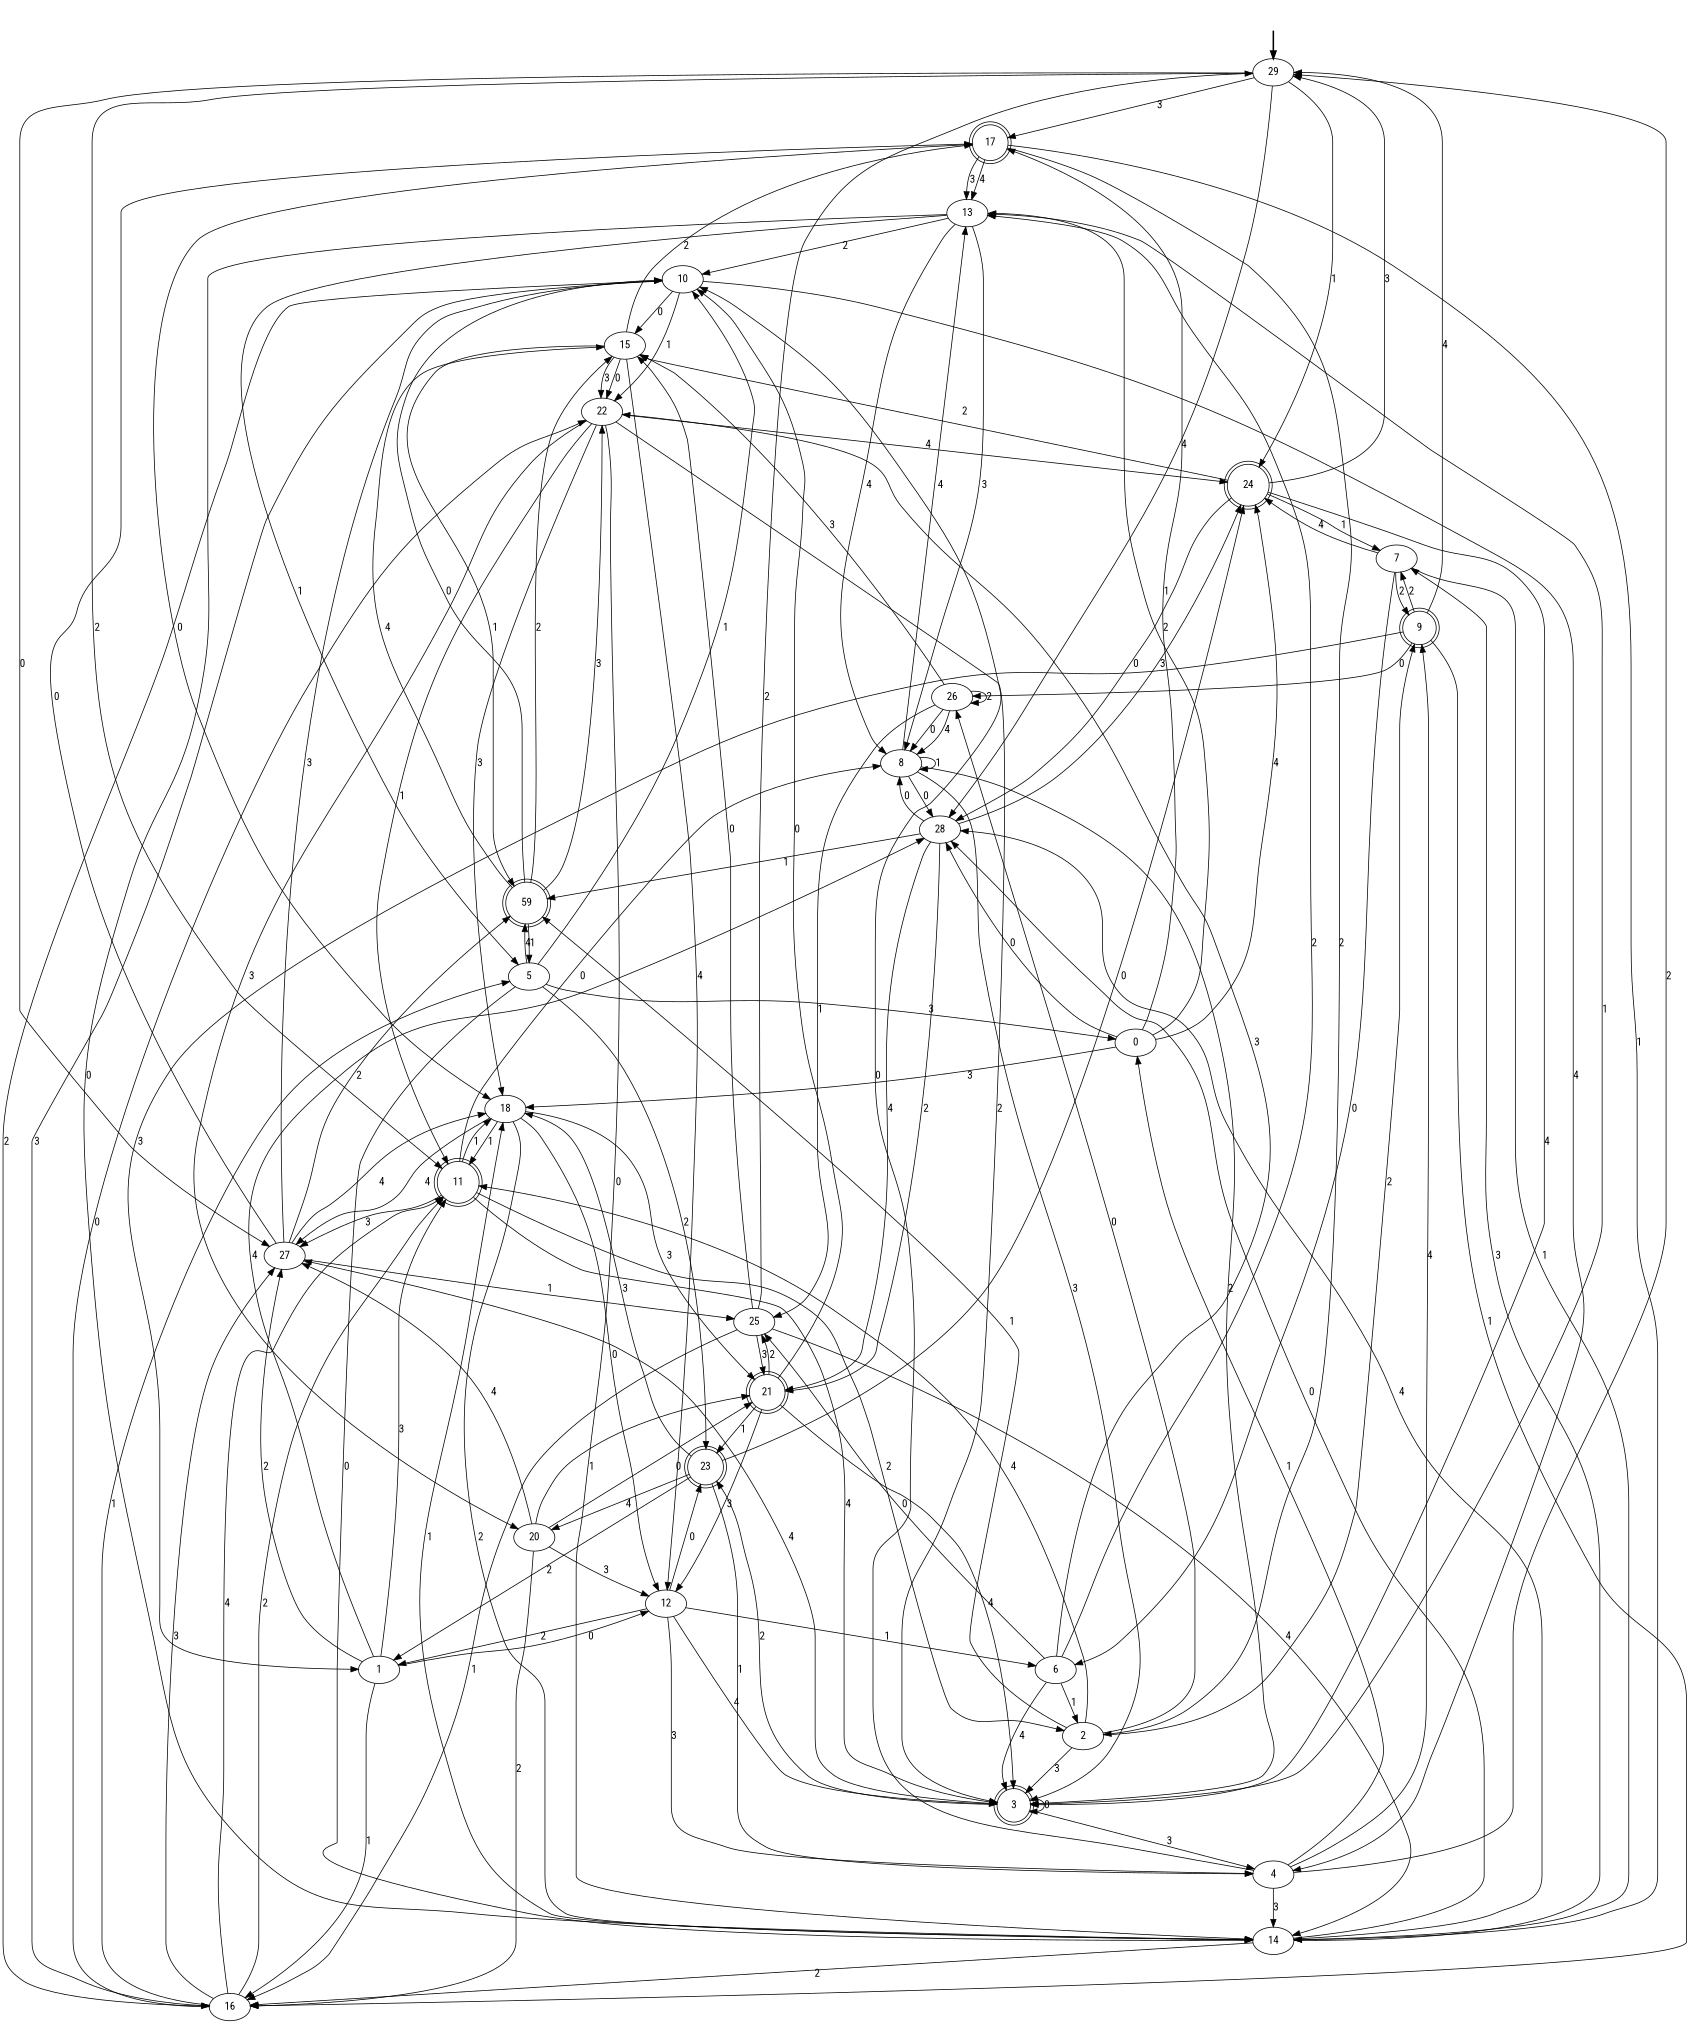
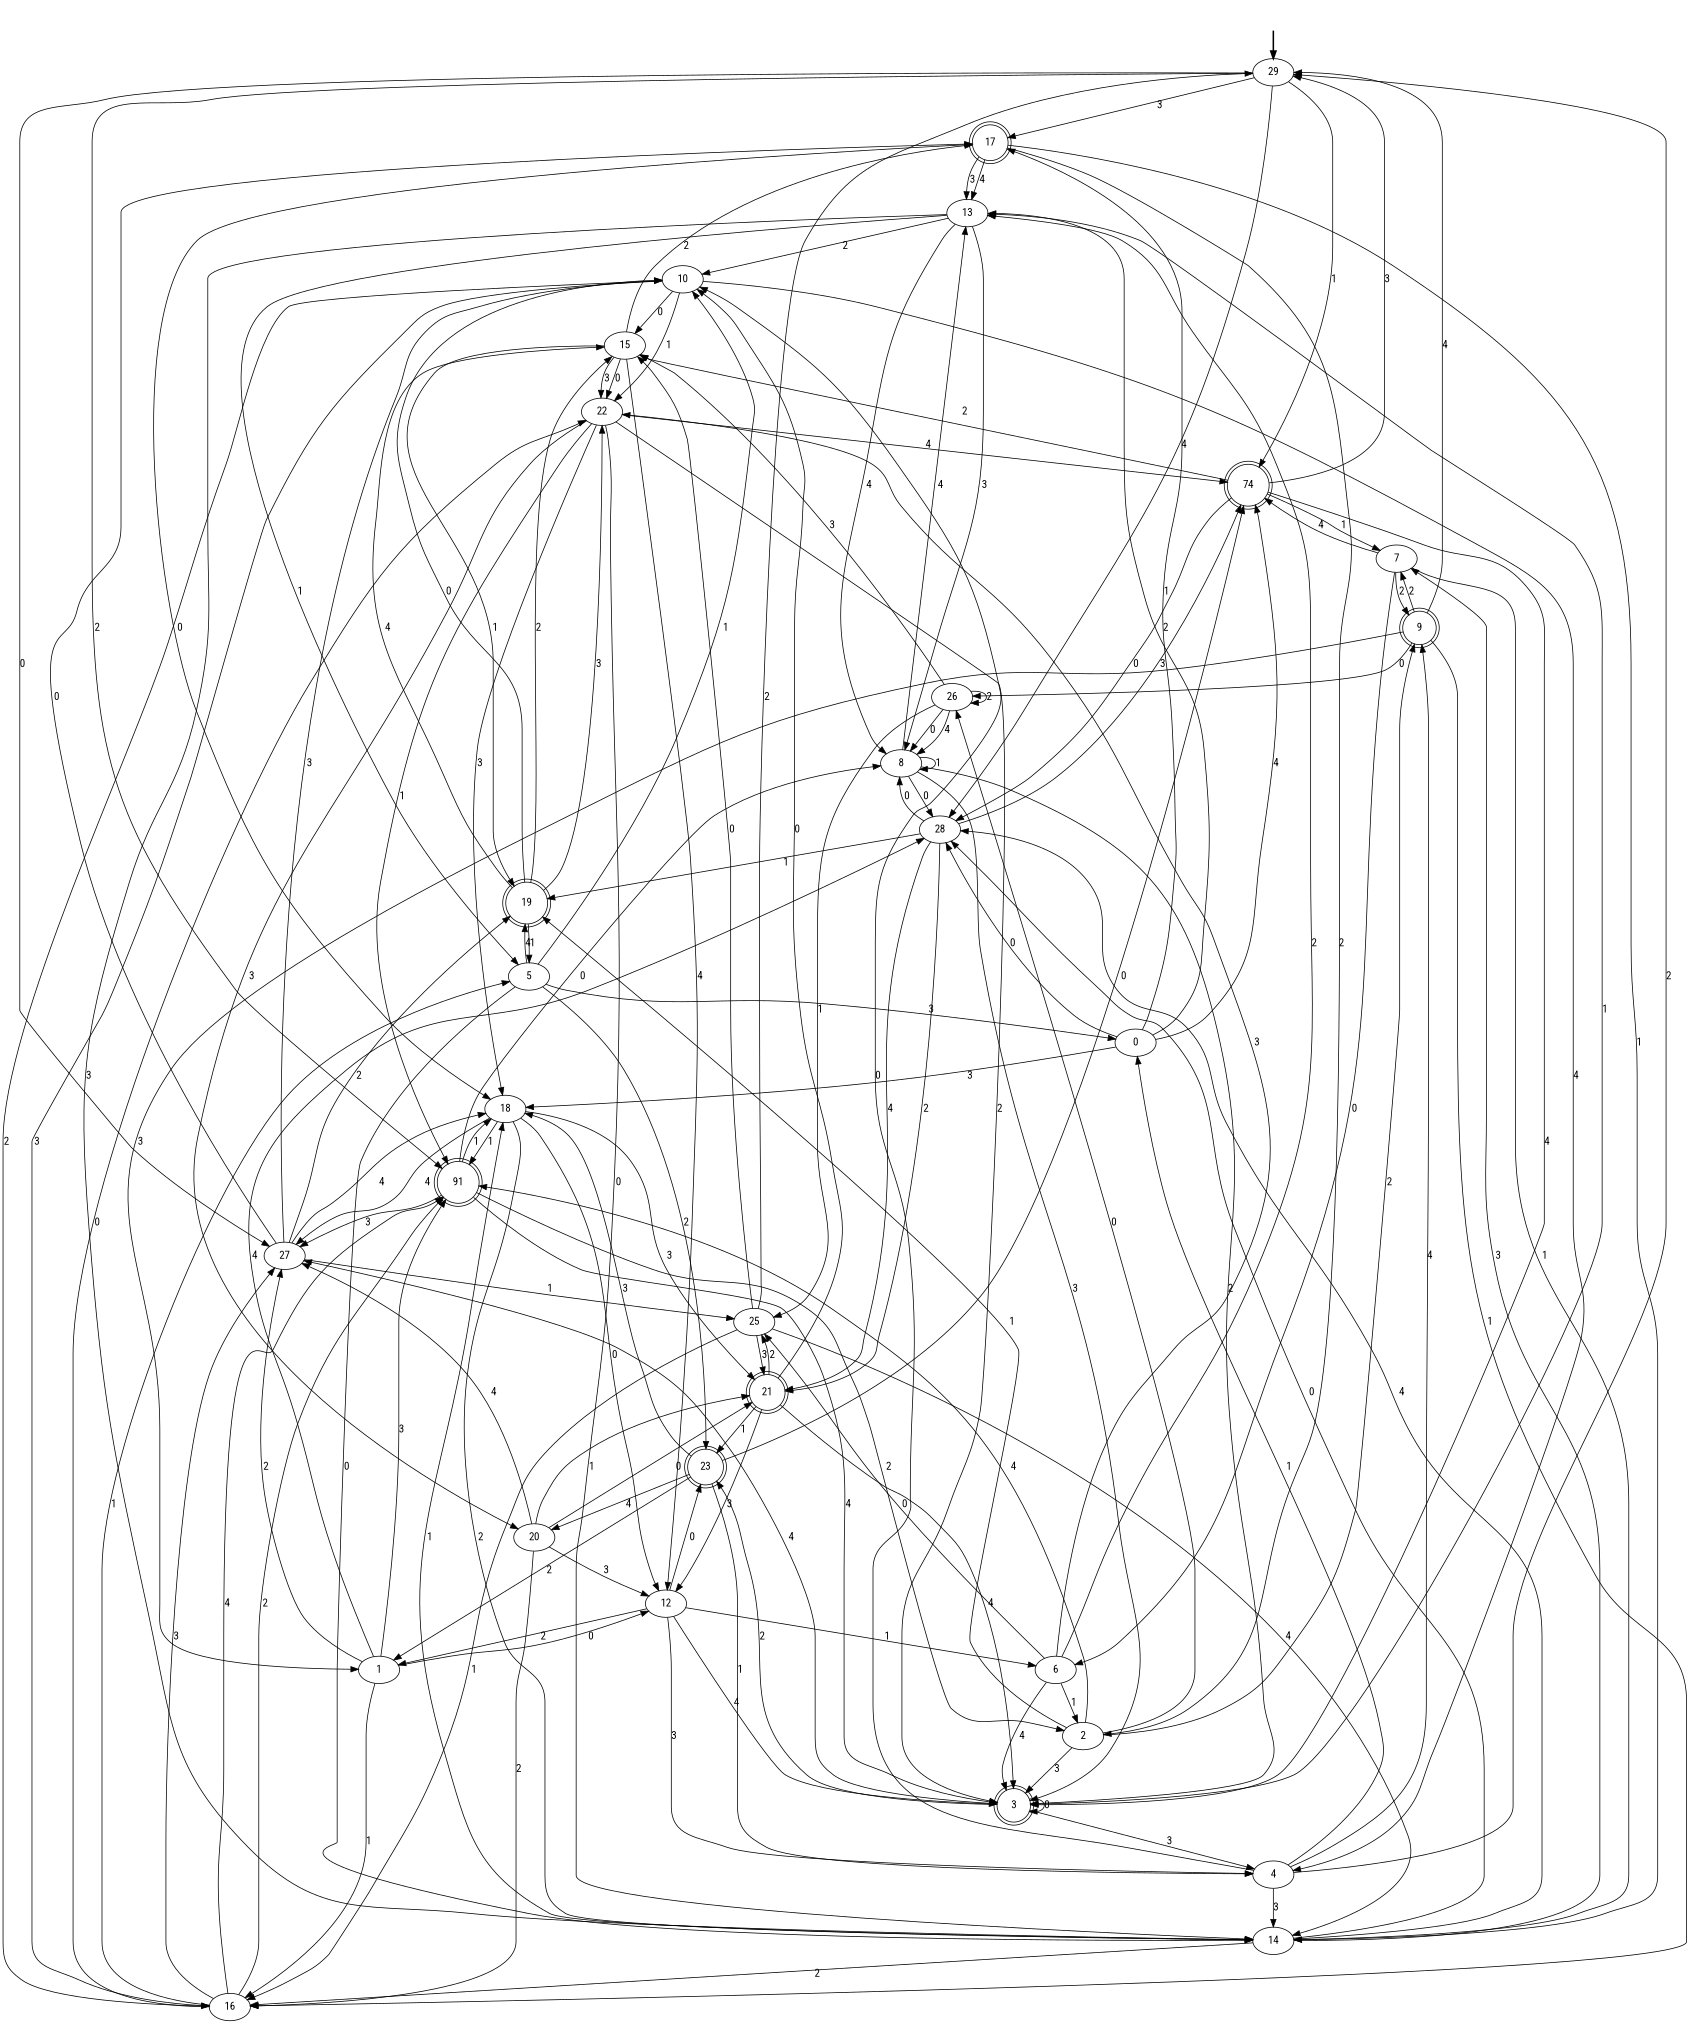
node "24": label "24" -> "74"
node "59": label "59" -> "19"
edge "13" -> "14": label "0" -> "3"
node "11": label "11" -> "91"
